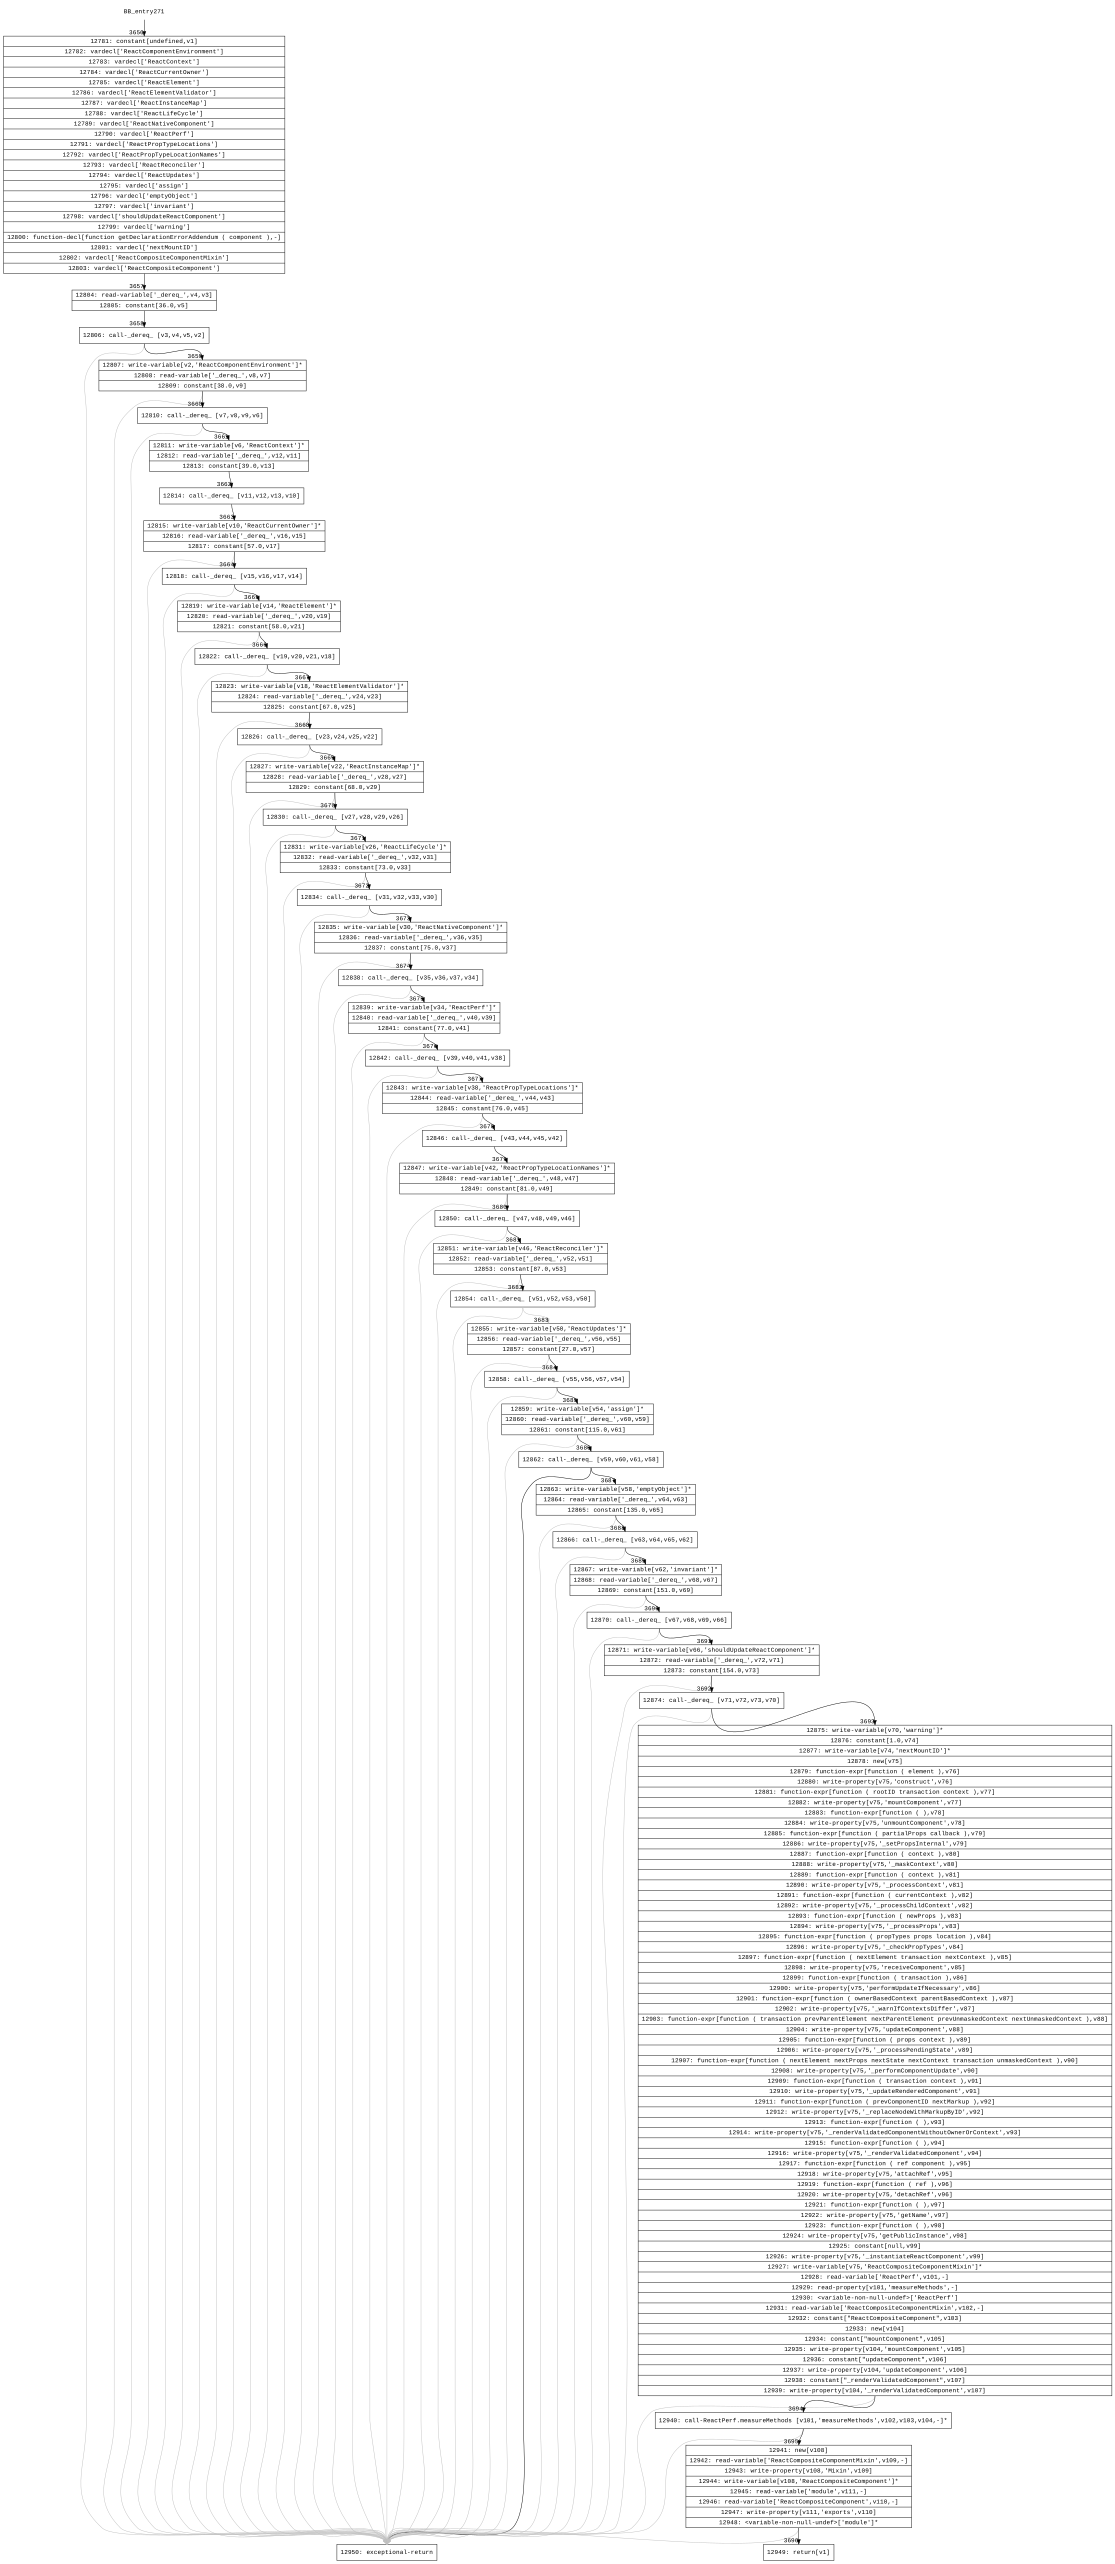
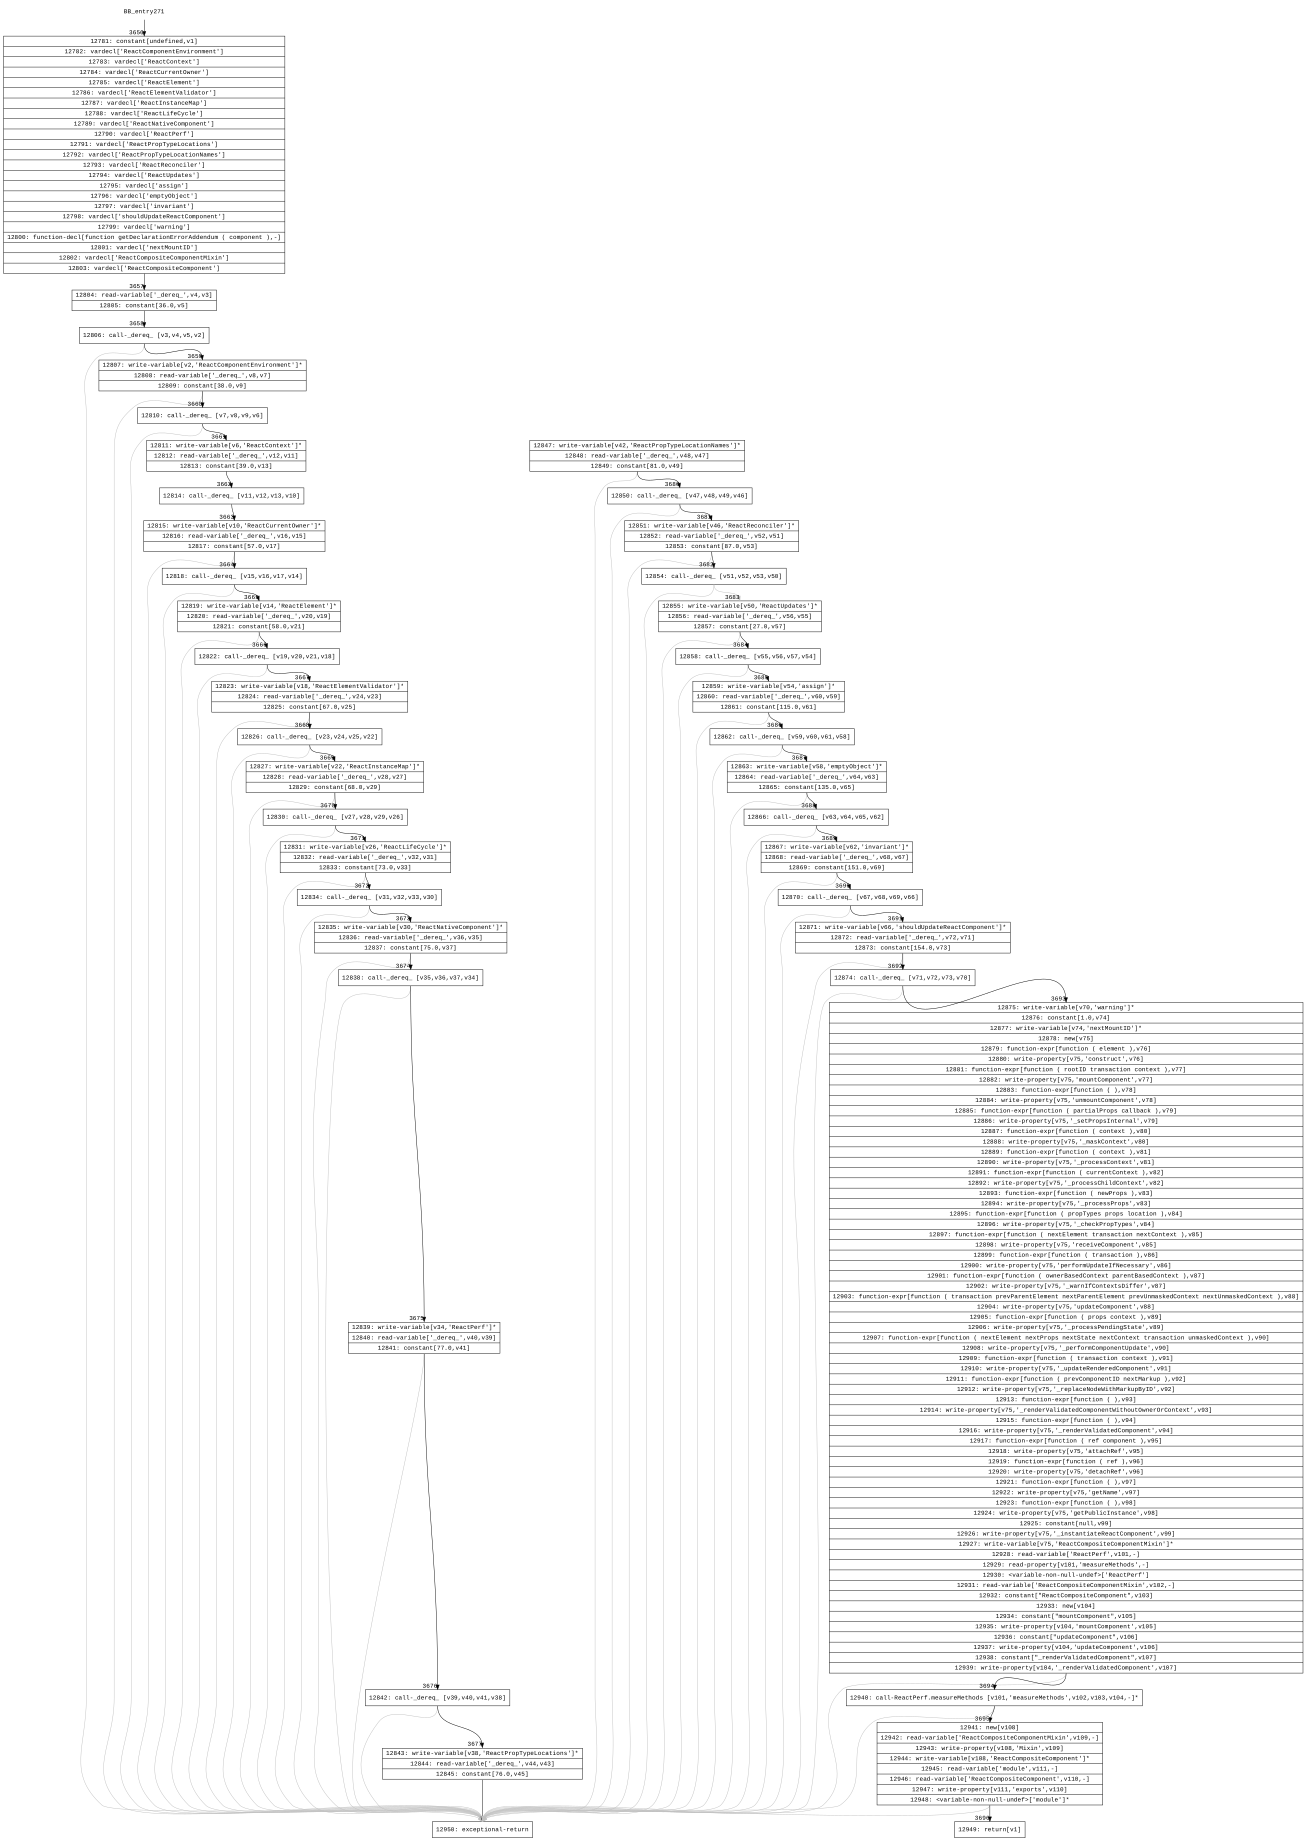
node "12846: call-_dereq_ [v43,v44,v45,v42]": removed
edge "12843: write-variable[v38,'ReactPropTypeLocations']*" -> "12950: exceptional-return": color gray -> black
edge "12862: call-_dereq_ [v59,v60,v61,v58]" -> "12950: exceptional-return": color black -> gray
